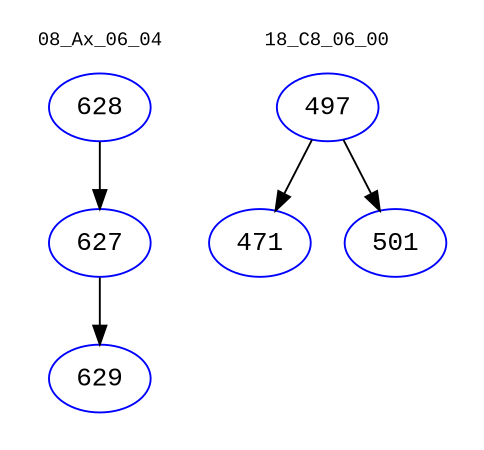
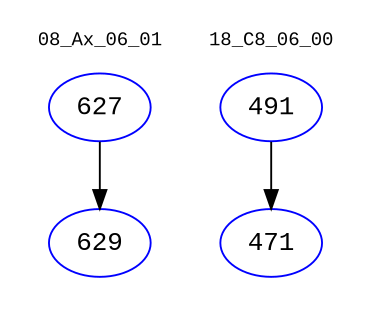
cluster "08_Ax_06_04": label "08_Ax_06_04" -> "08_Ax_06_01"
node "628": removed
node "497": label "497" -> "491"
node "501": removed
